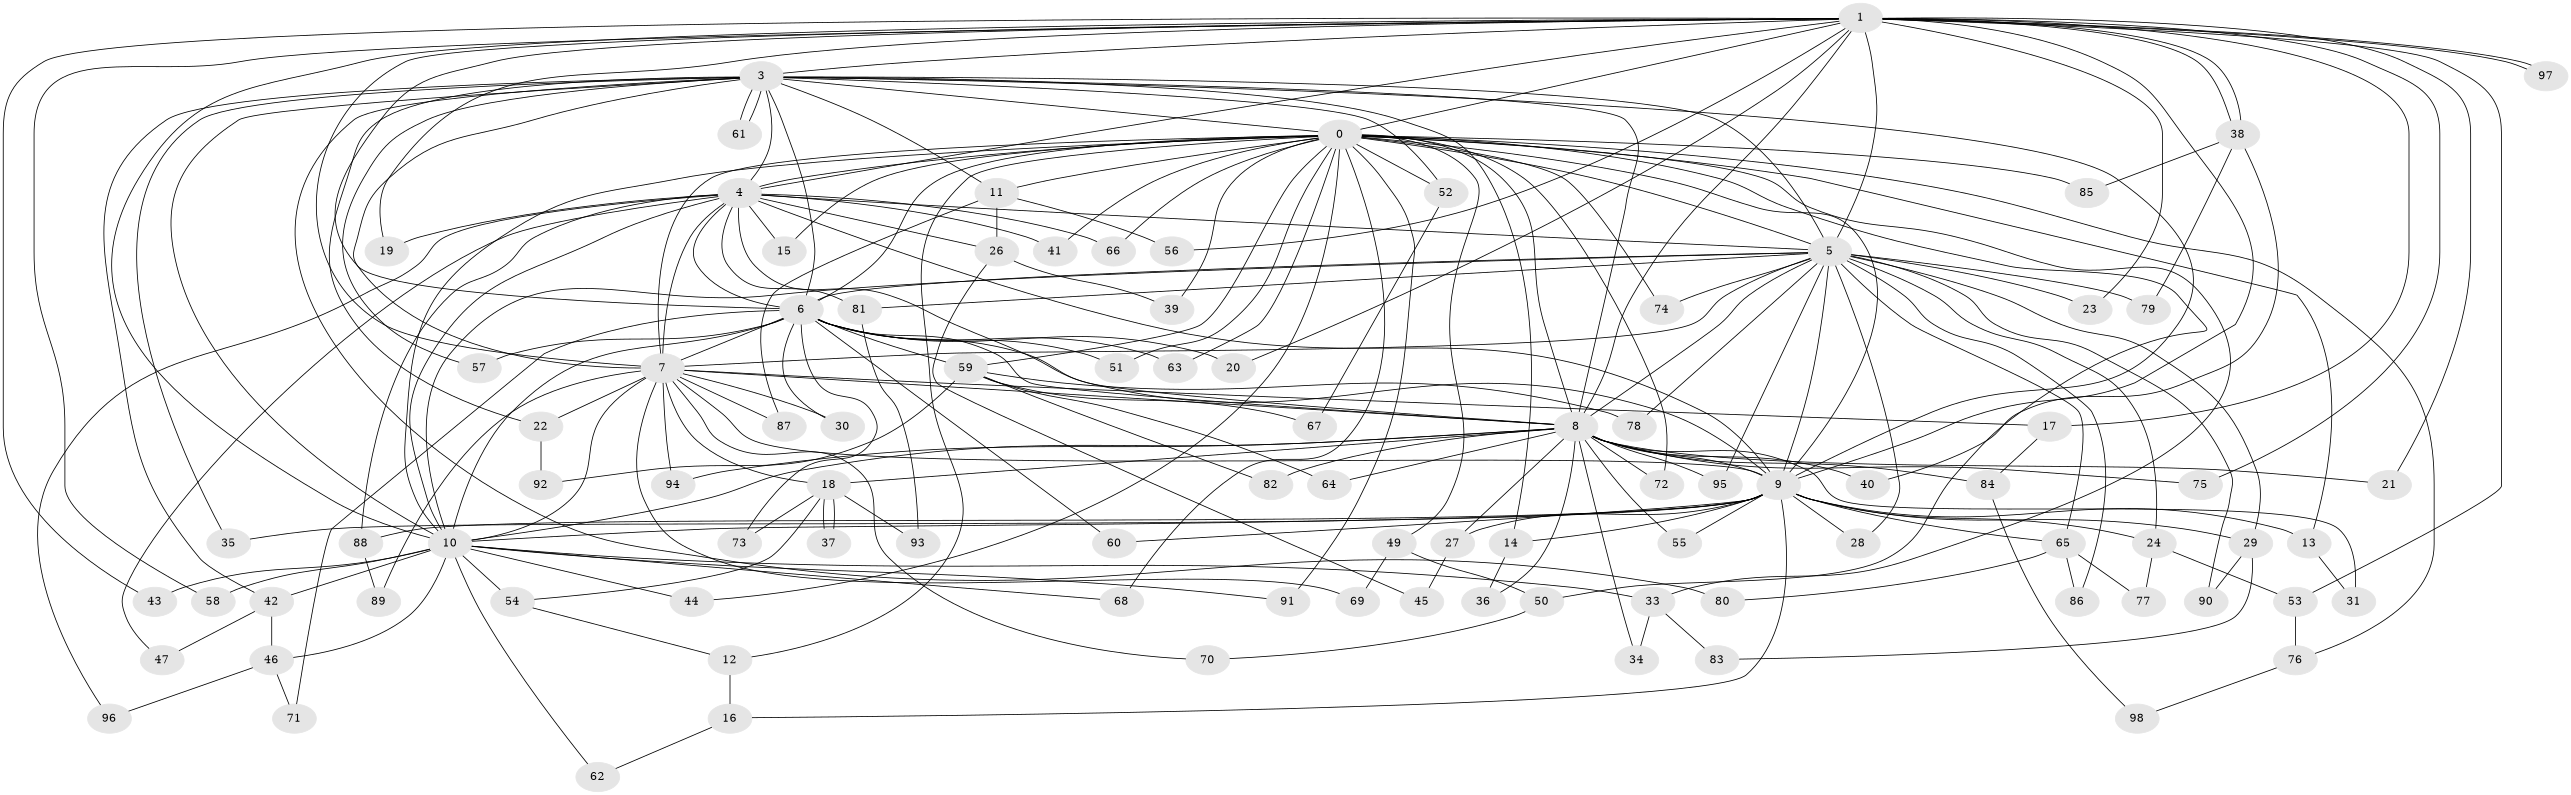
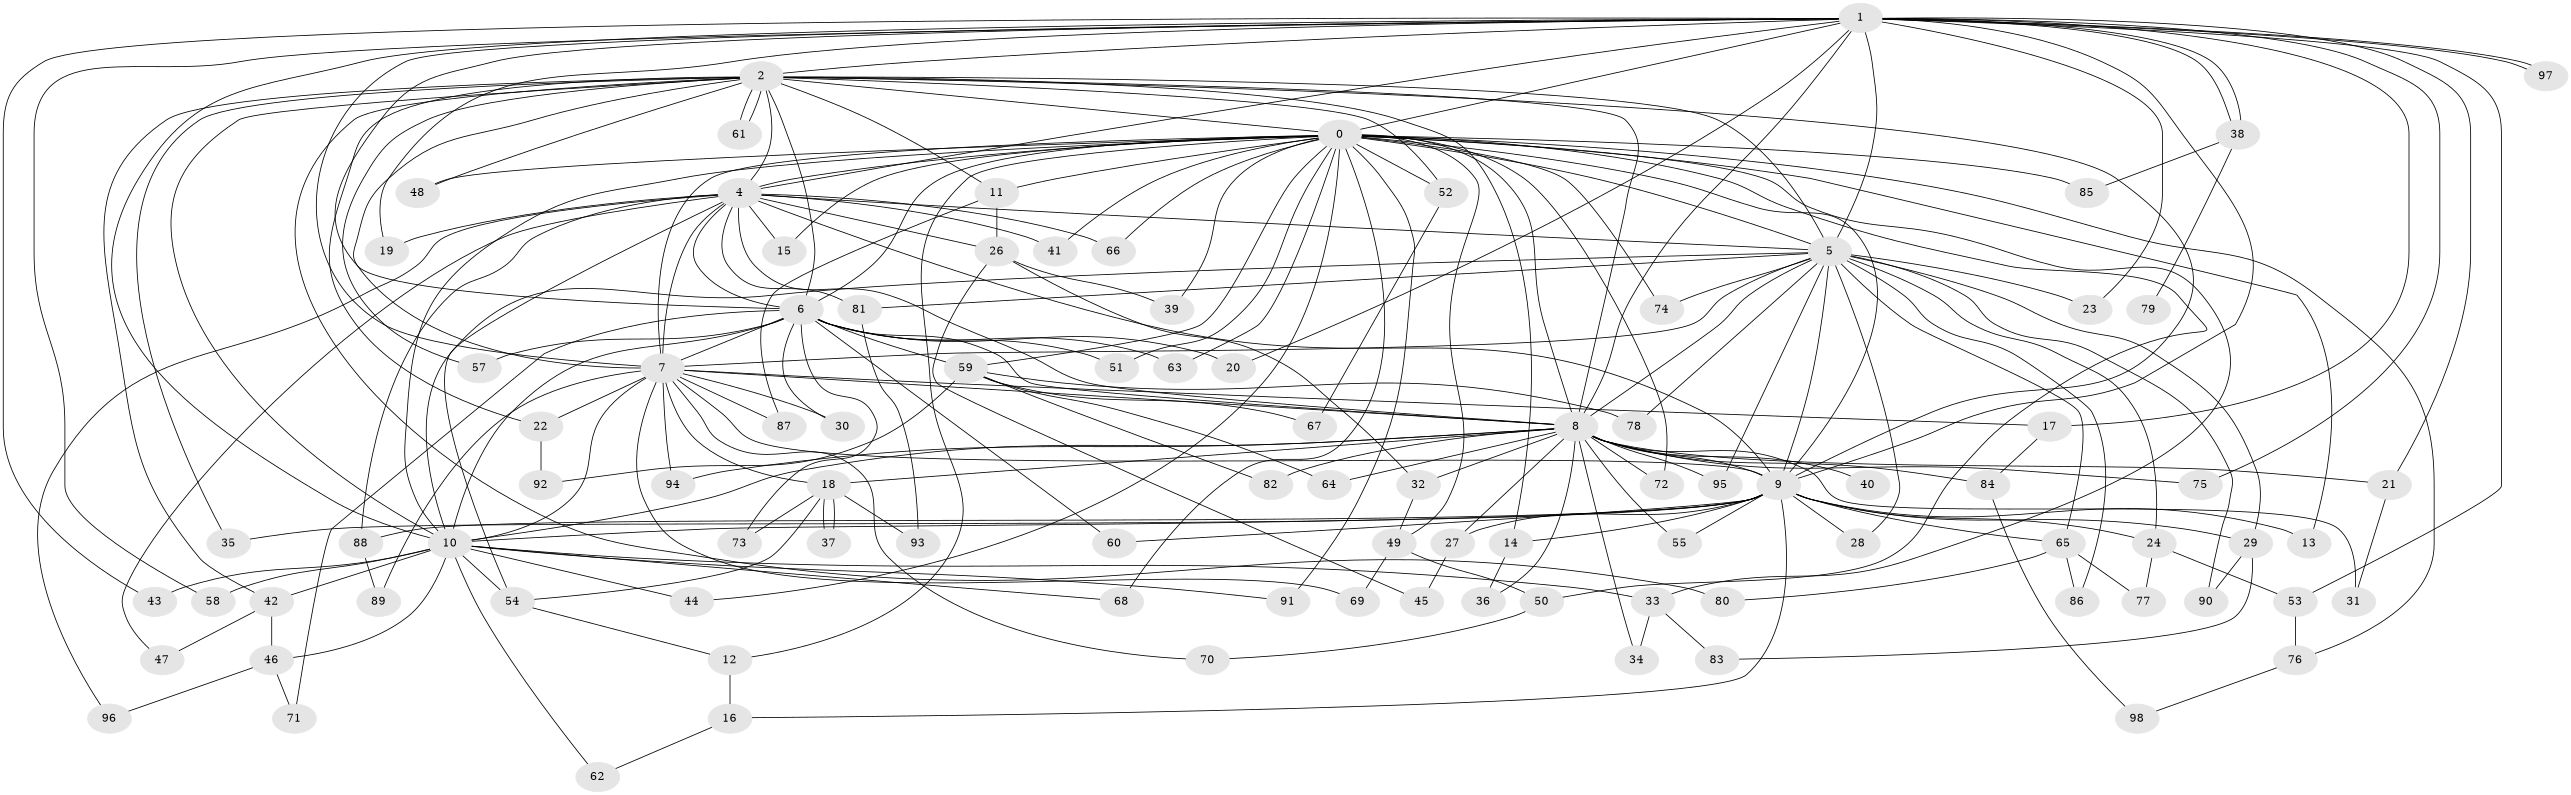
node "3": label "3" -> "2"
node "48": added
node "56": removed
edge "5" -- "6": removed
edge "5" -- "79": removed
edge "4" -- "10": now "4" -- "54"
edge "6" -- "9": removed
edge "38" -- "40": removed
node "32": added
edge "13" -- "31": now "21" -- "31"
